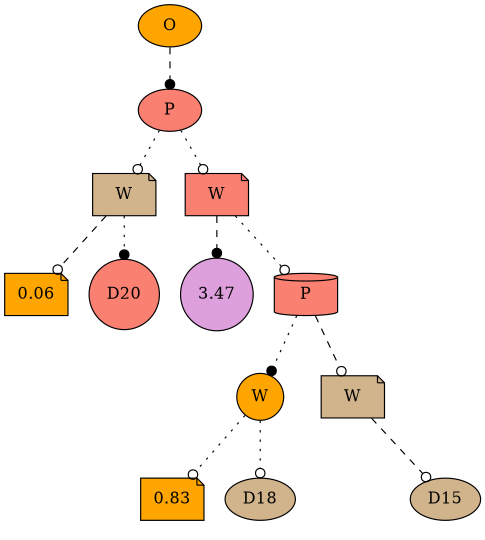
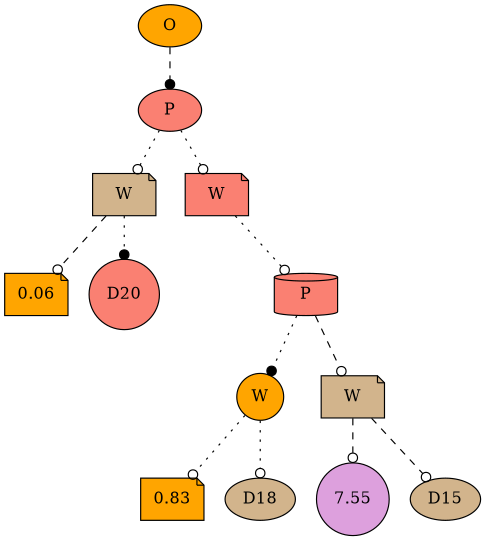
node "3.47": removed
node "7.55": added
